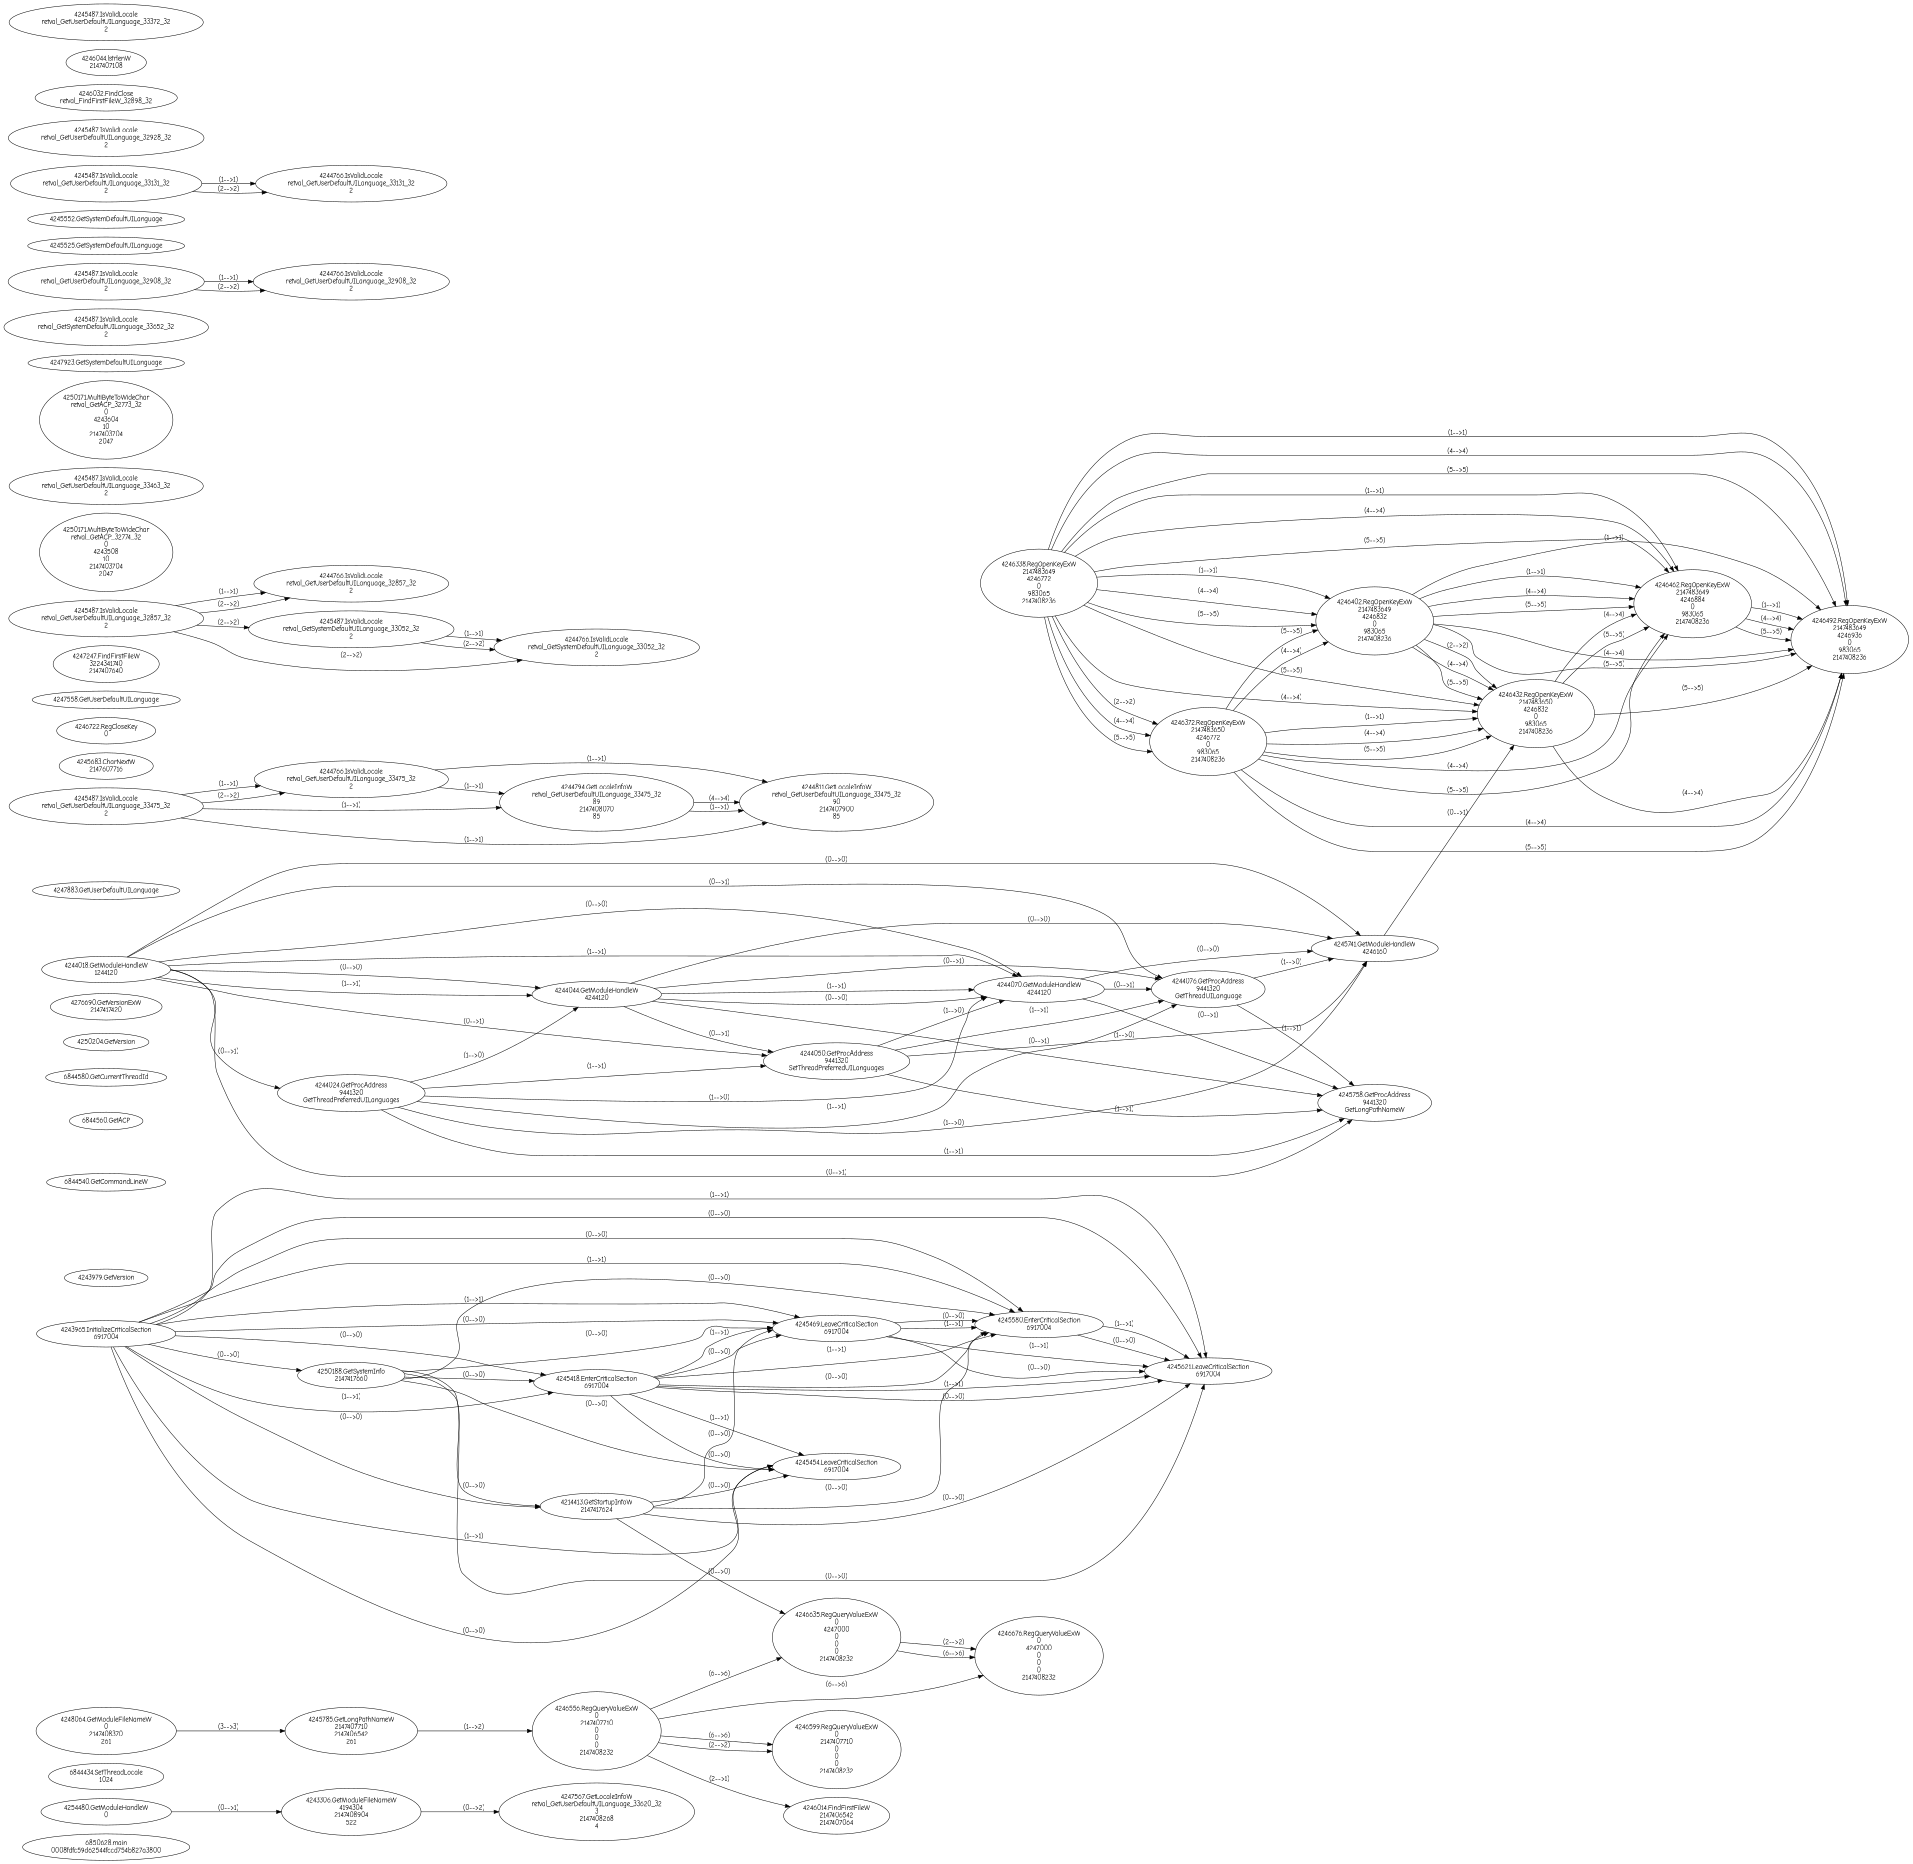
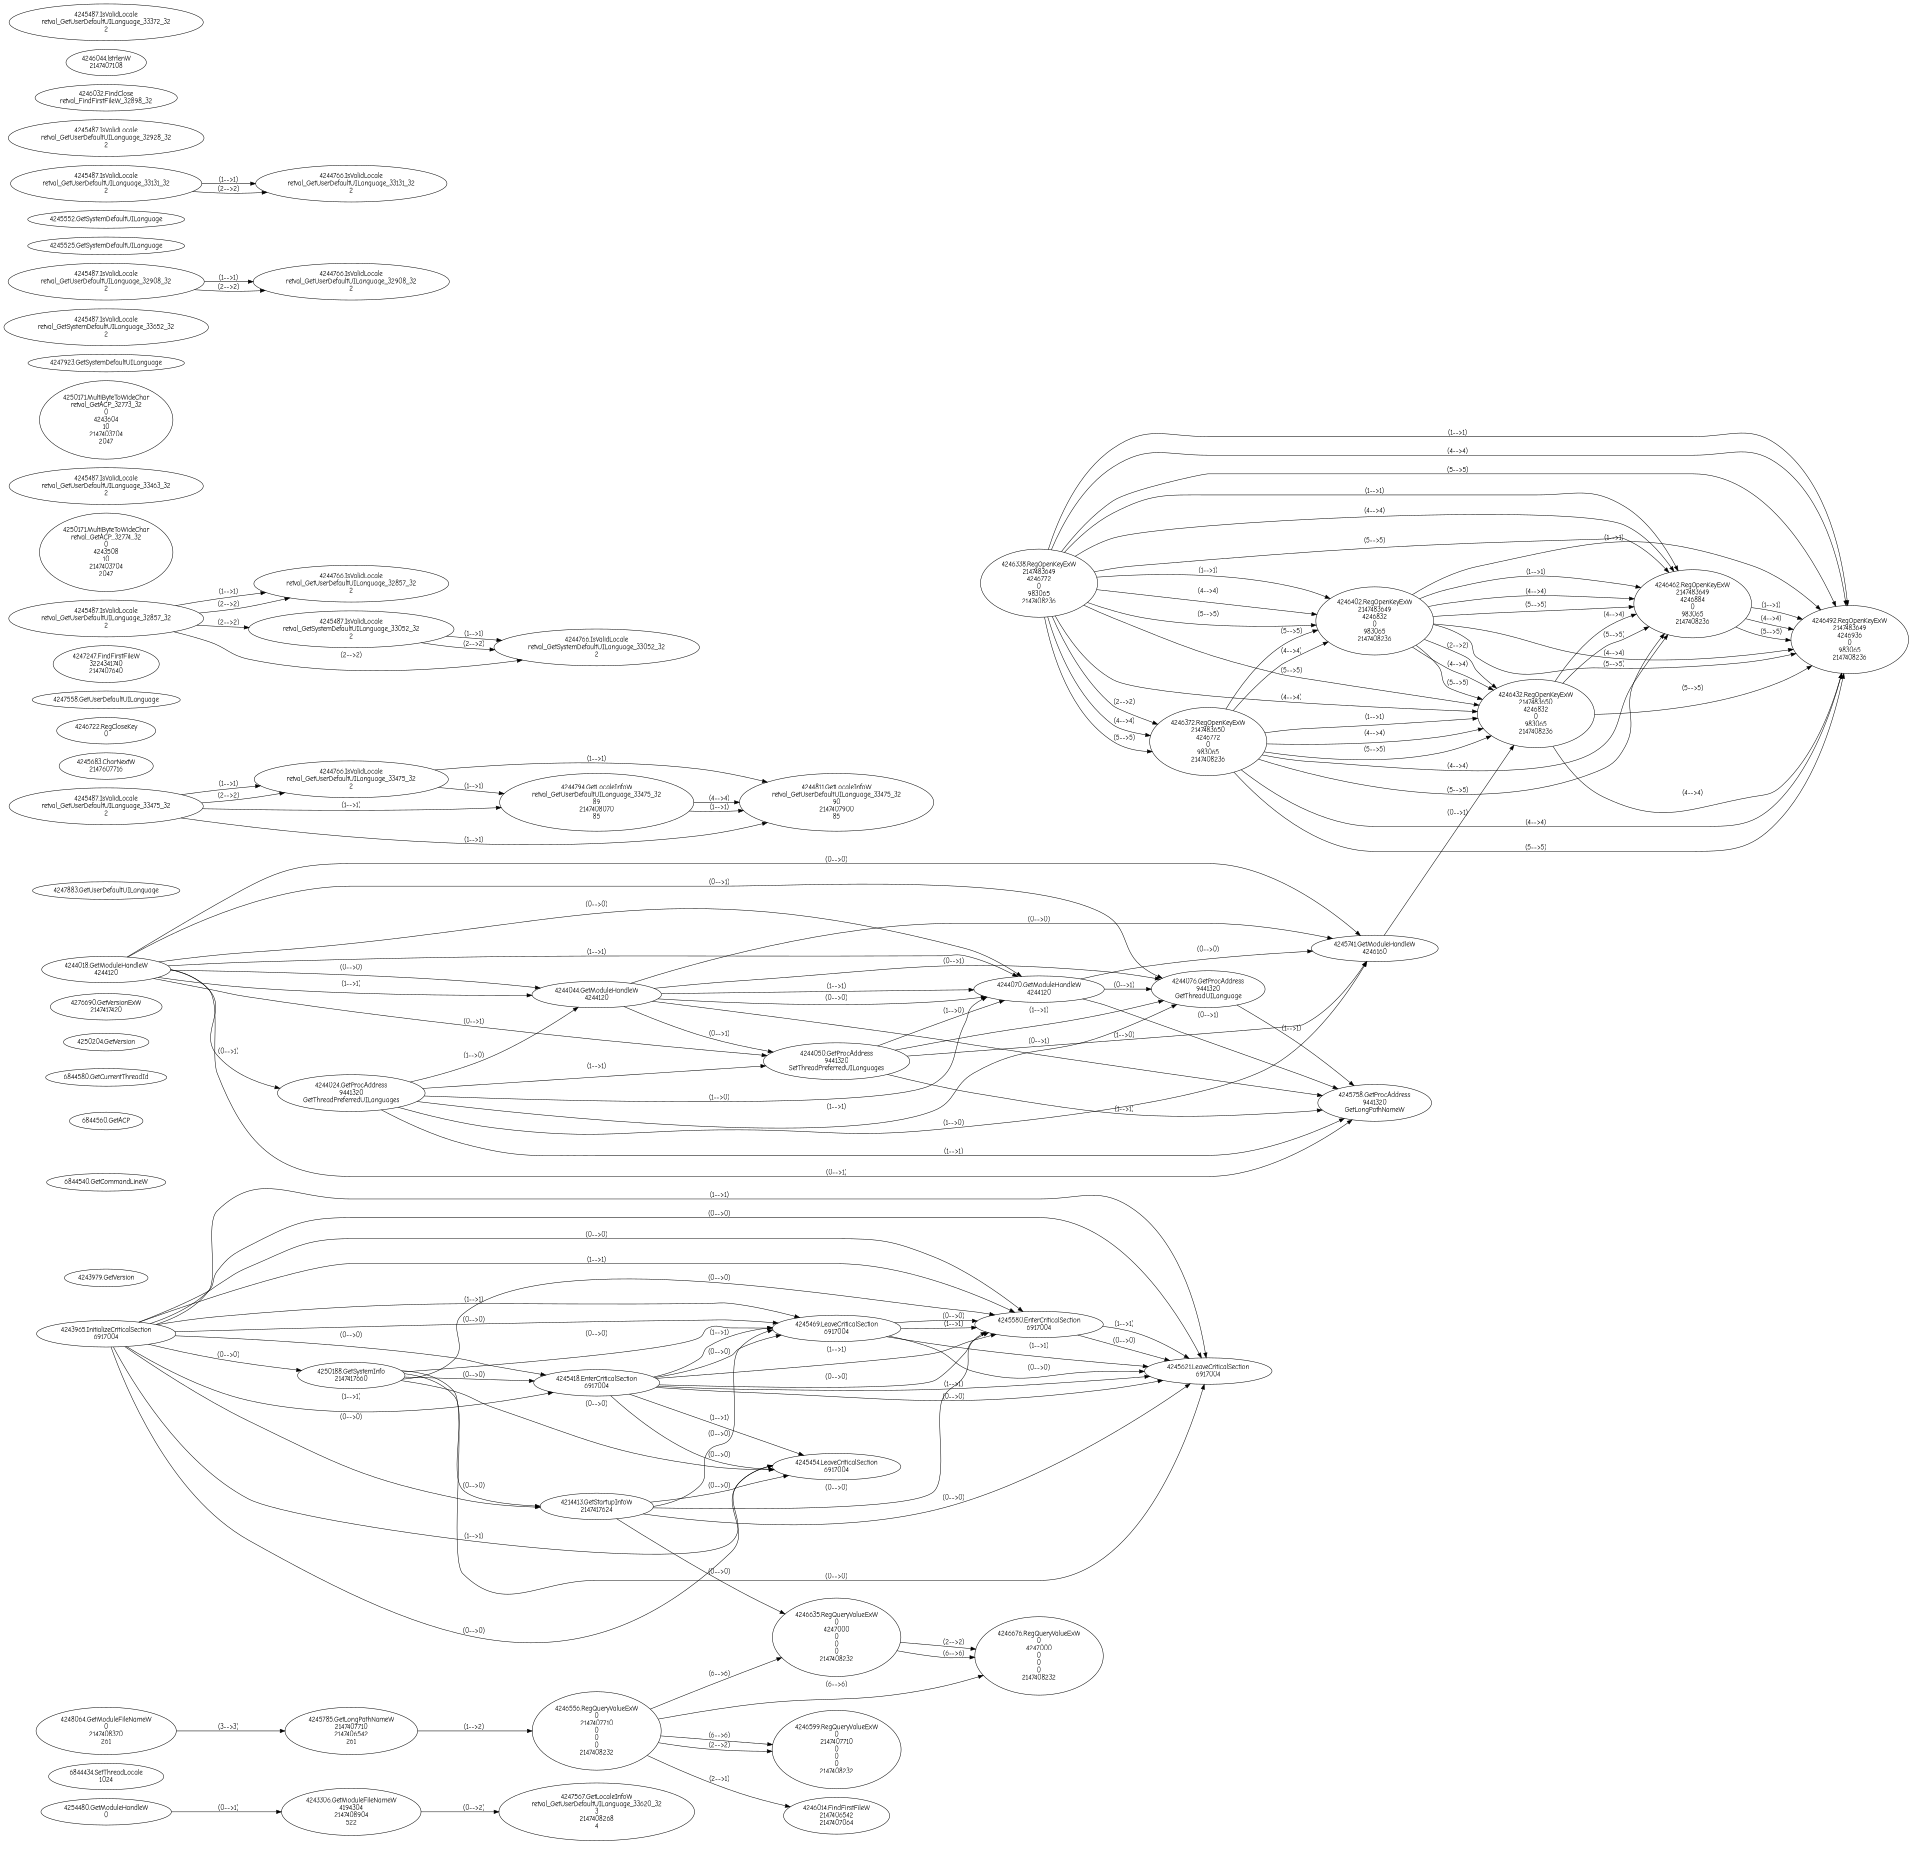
edge "4244076.GetProcAddress 9441320 GetThreadUILanguage" -> "4245741.GetModuleHandleW 4246160": removed, label "(1-->0)"
node "4244018.GetModuleHandleW 1244120": label "4244018.GetModuleHandleW 1244120" -> "4244018.GetModuleHandleW 4244120"
node "6850628.main 0008fdfc59d62544fccd754b827a3800": removed
